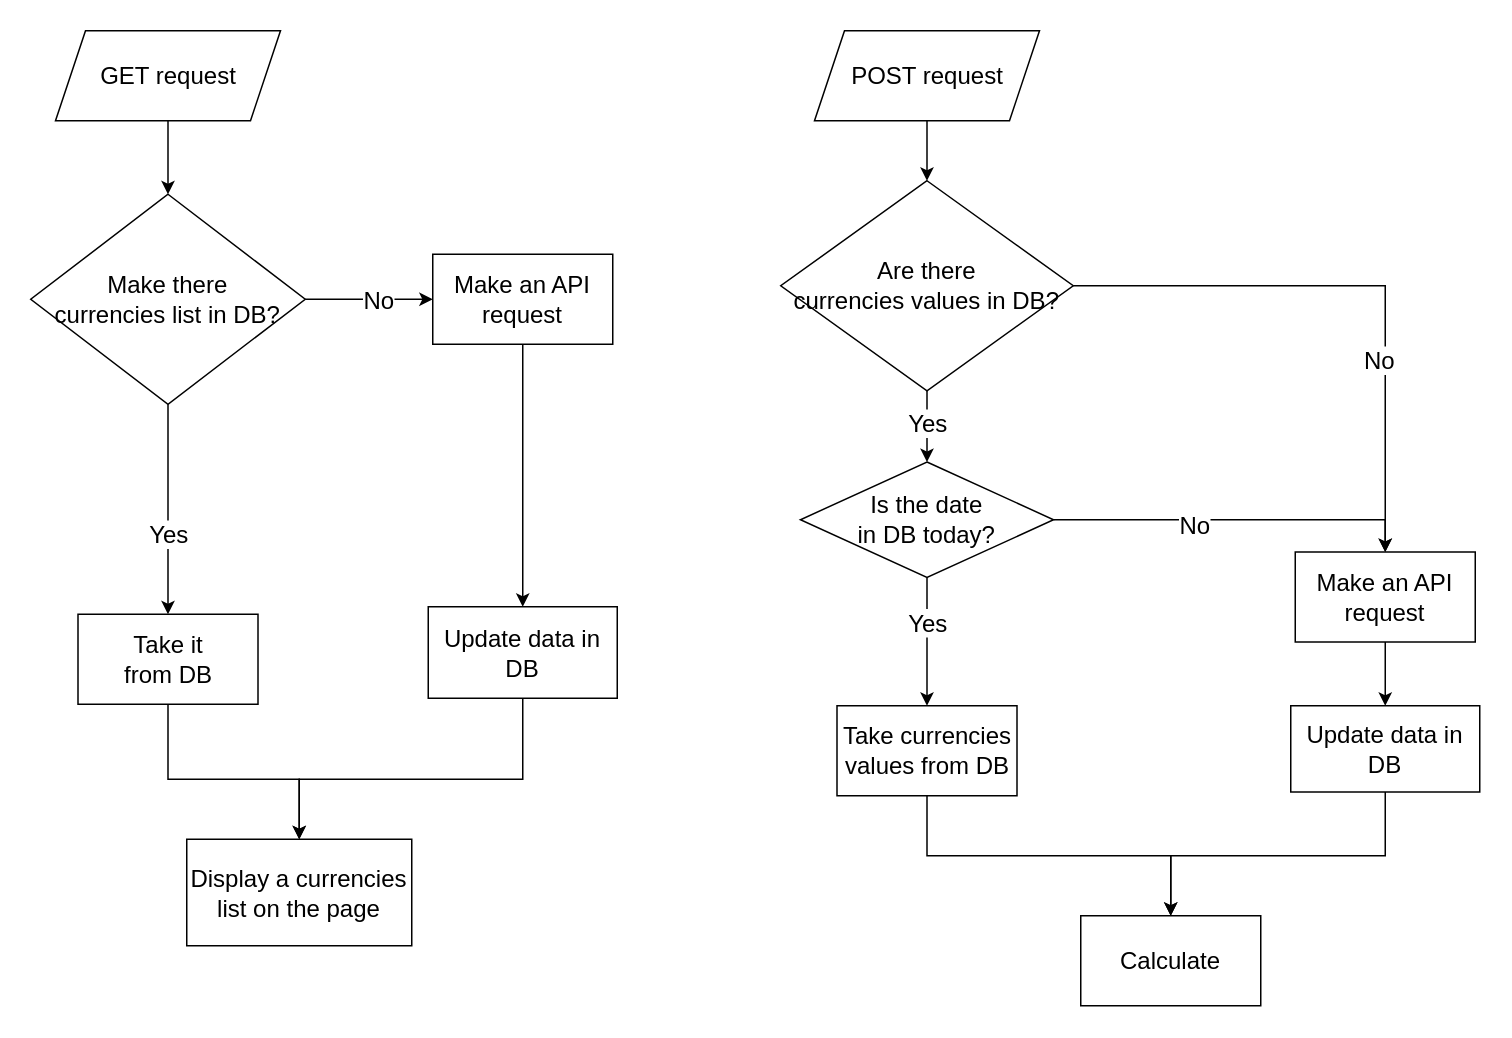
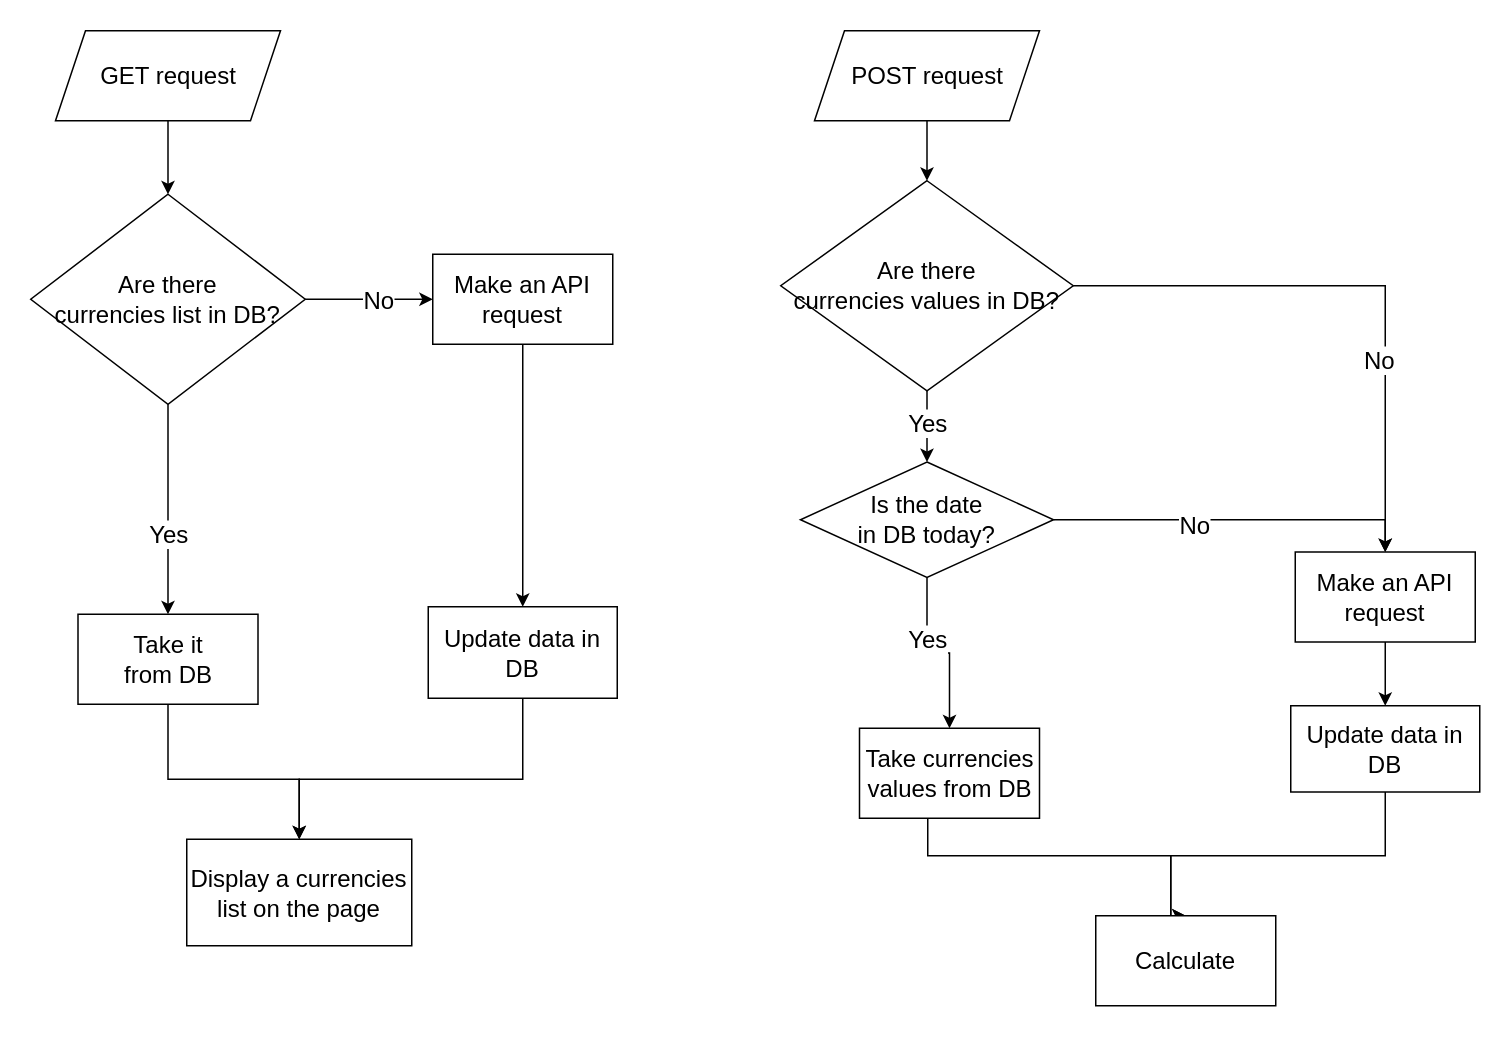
node "Make there currencies list in DB?": label "Make there currencies list in DB?" -> "Are there currencies list in DB?"
node "Take currencies values from DB": moved (927, 751) -> (950, 773)
node "Calculate": moved (1171, 961) -> (1186, 961)
